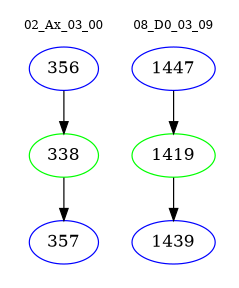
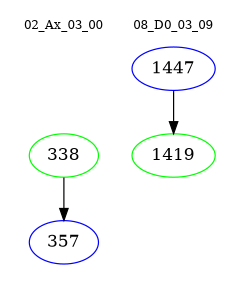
node "356": removed
node "1439": removed
